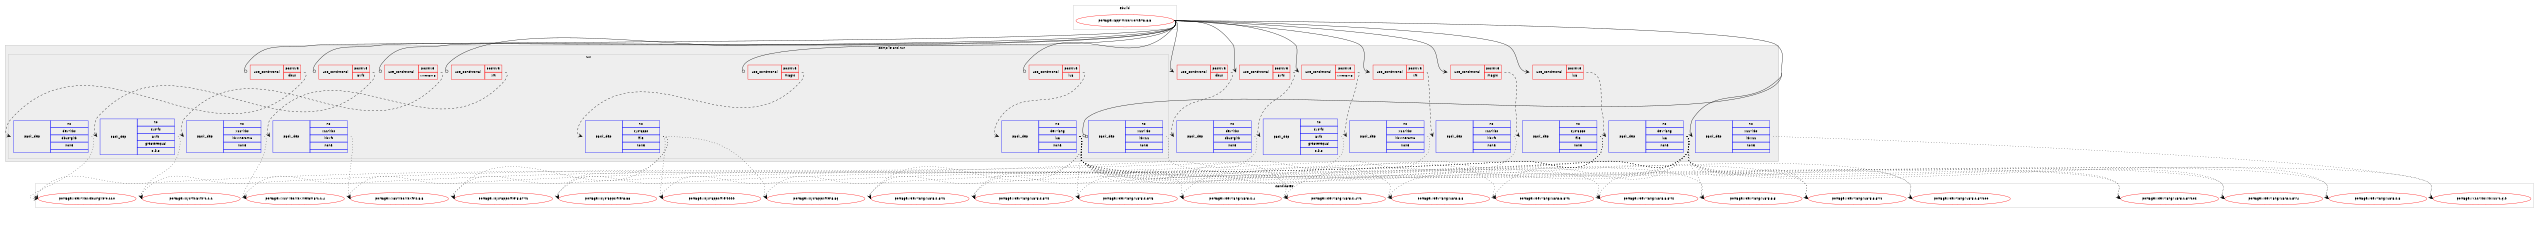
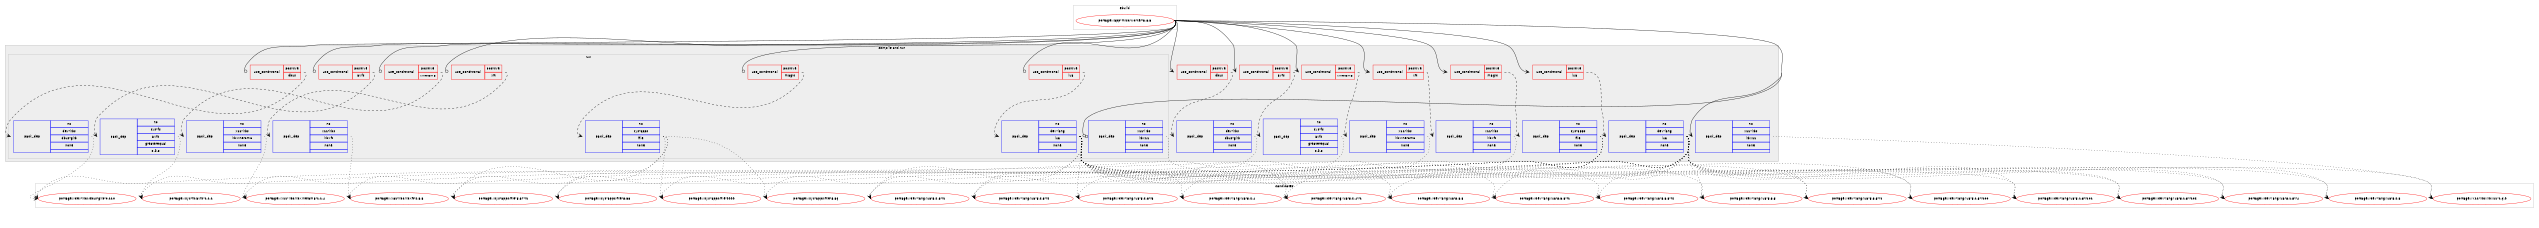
node "portage://dev-lang/lua-5.1.5-r101": added
